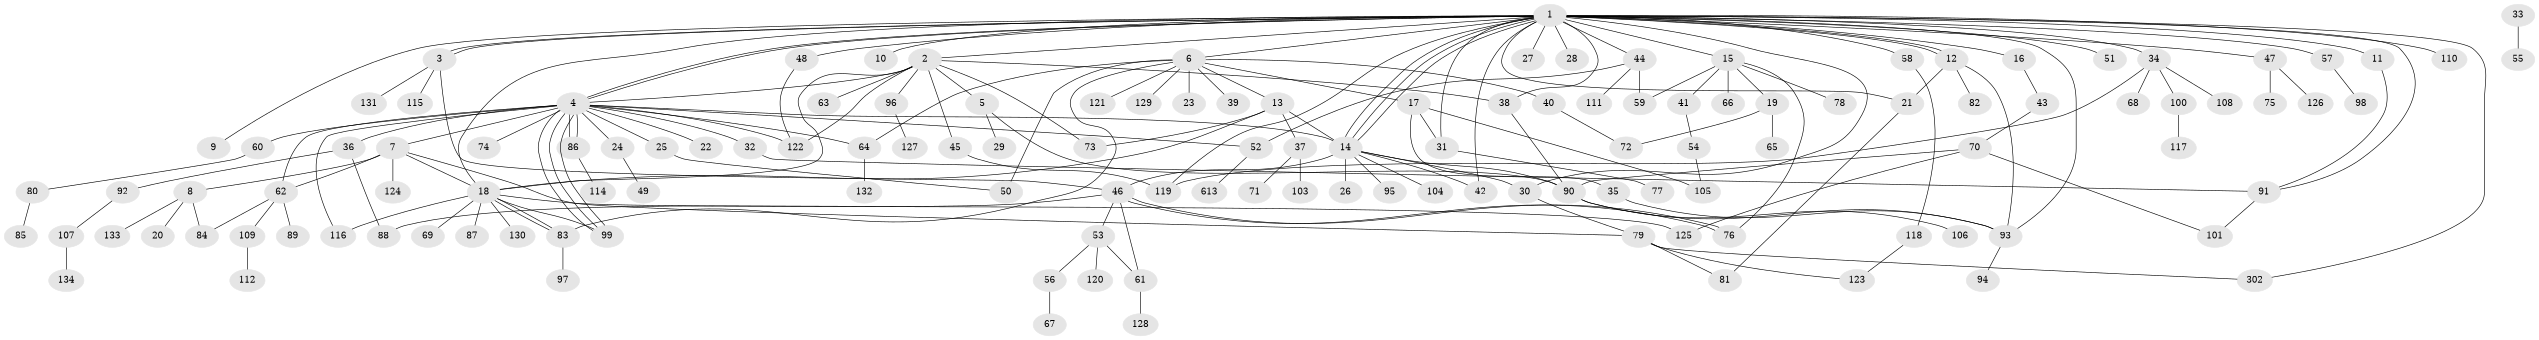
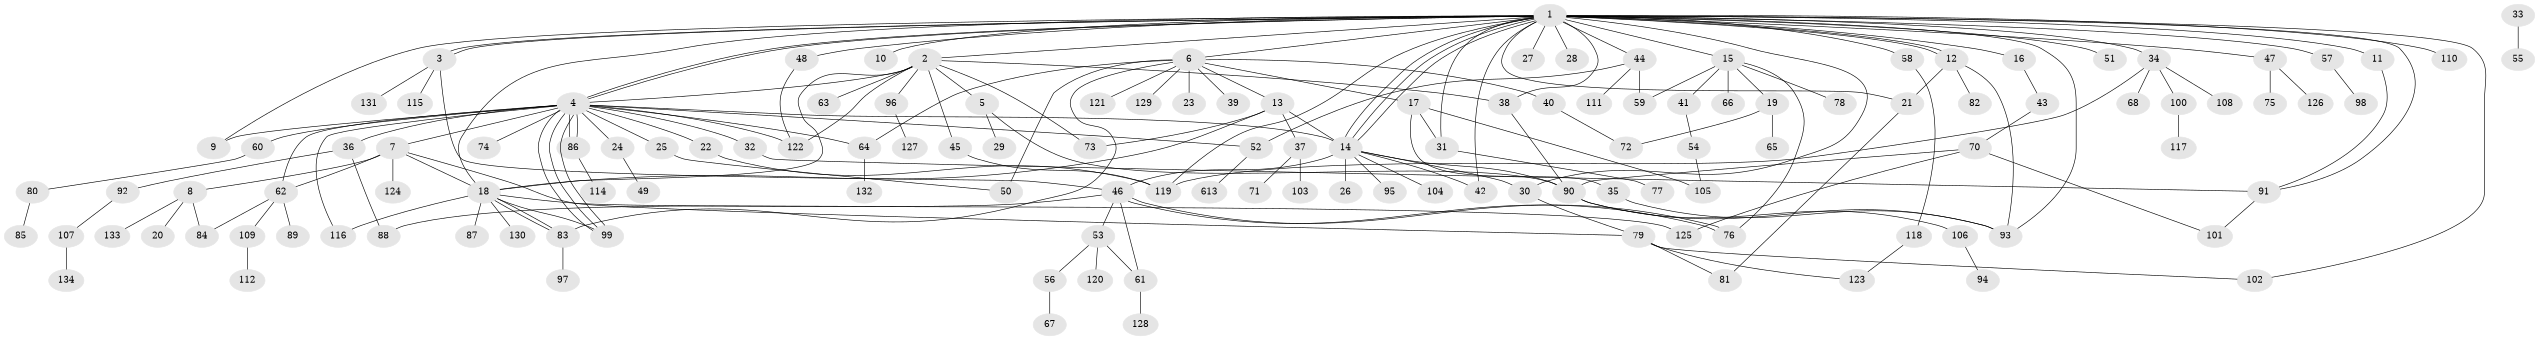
edge "4" -- "9": added
edge "22" -- "119": added
node "69": removed
edge "93" -- "94": now "106" -- "94"
node "302": label "302" -> "102"
